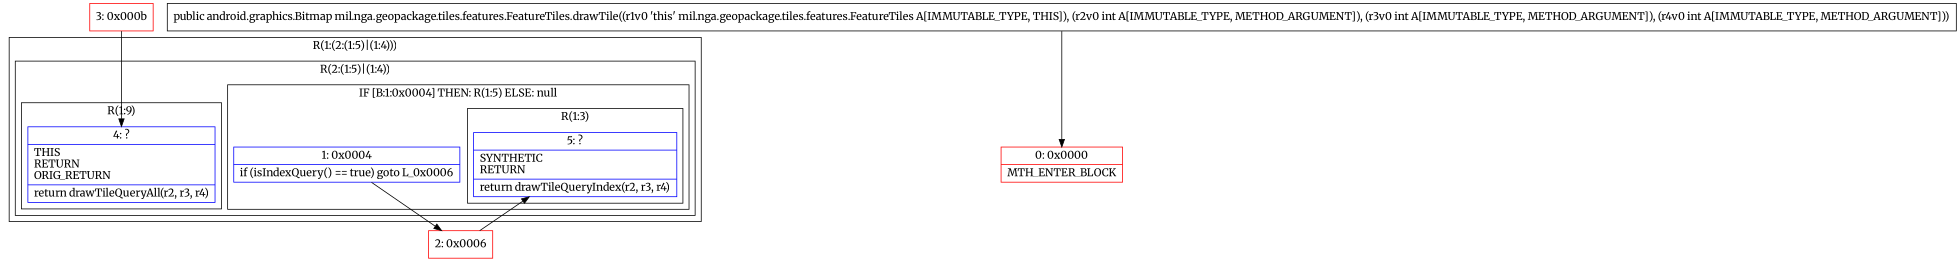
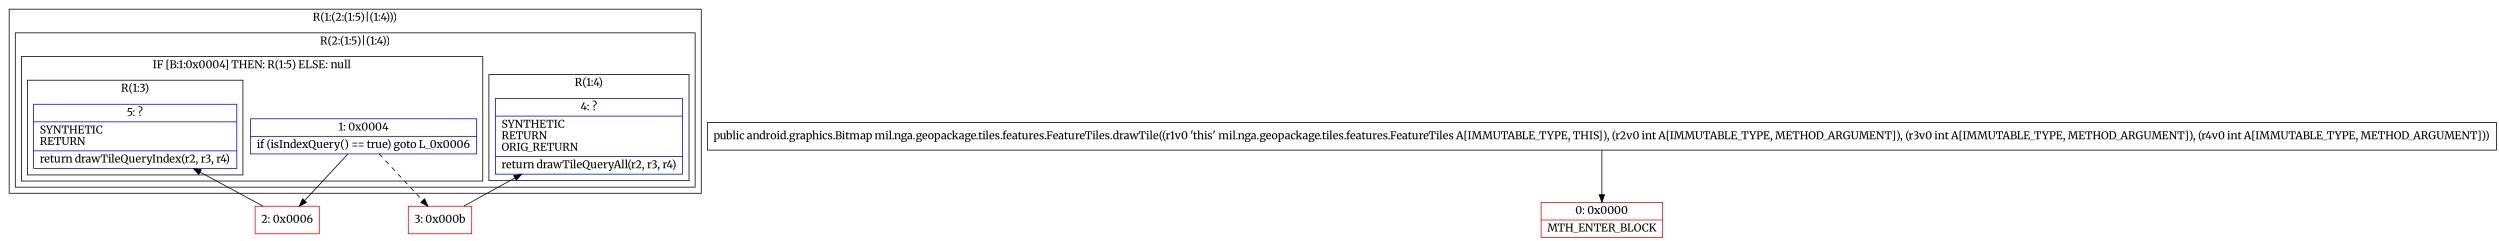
cluster "R(1:9)": label "R(1:9)" -> "R(1:4)"
node "4: ?": text "THIS" -> "SYNTHETIC"
edge "1: 0x0004" -> "3: 0x000b": added
